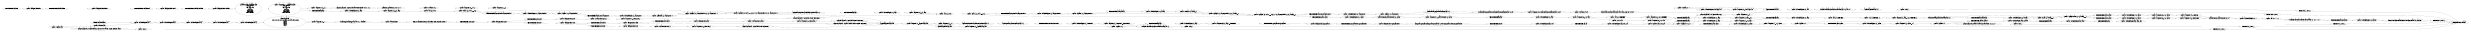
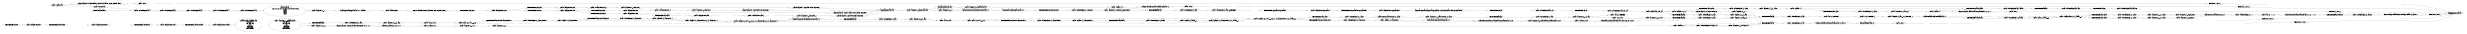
node "(<operator>.assignment,v22 = v28 & 0xFFFFFBFF)": removed
